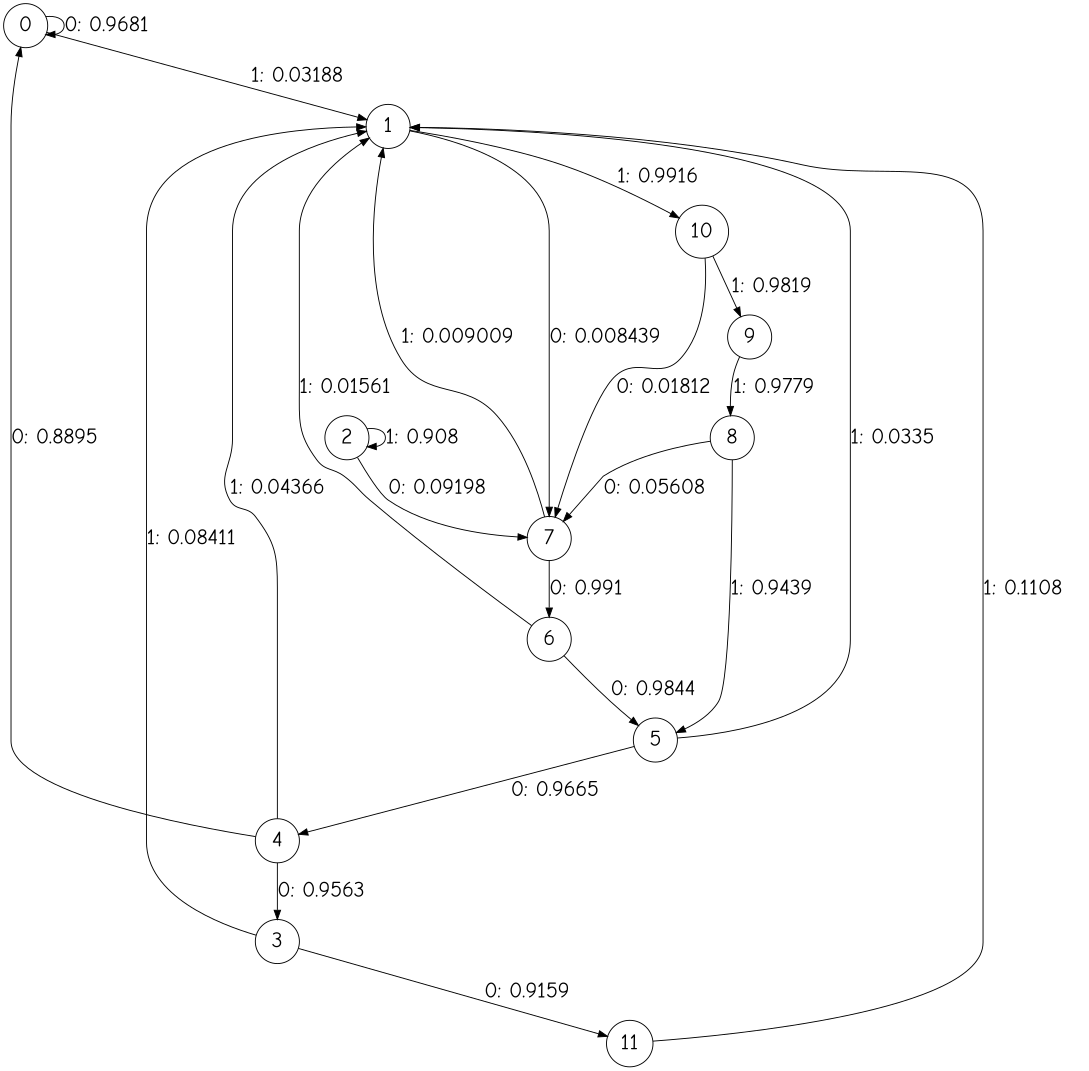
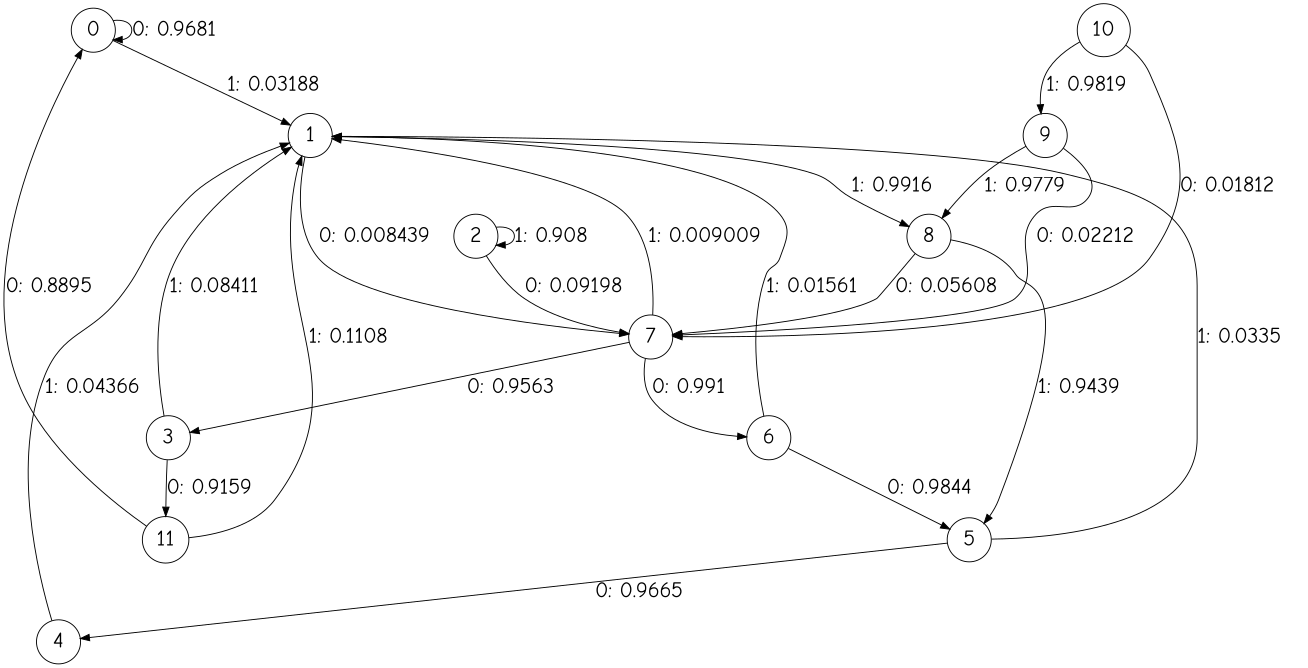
edge "1" -> "10": now "1" -> "8"
edge "9" -> "7": added, label "0: 0.02212"
edge "4" -> "0": now "11" -> "0"
edge "4" -> "3": now "7" -> "3"
